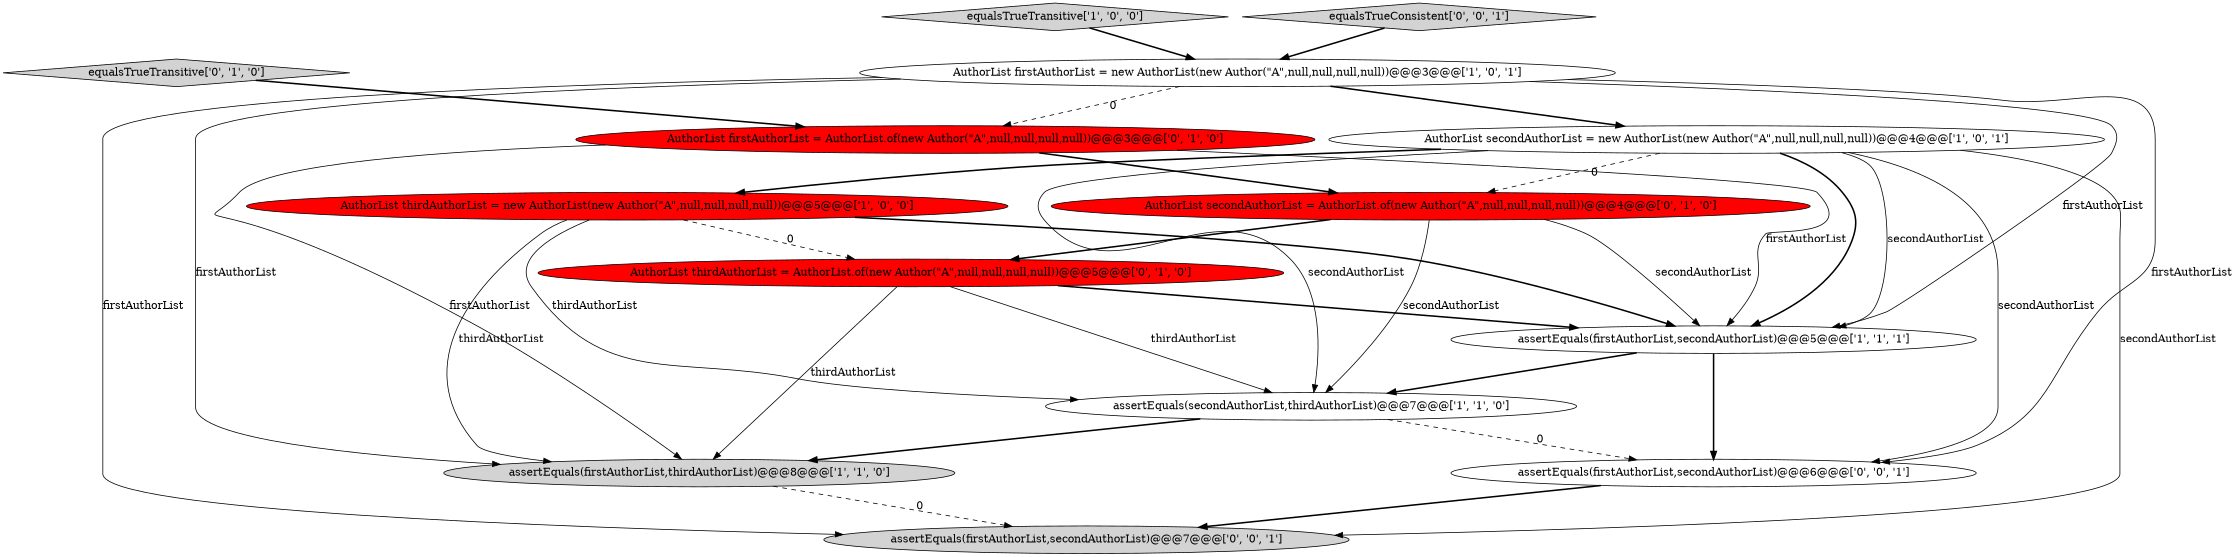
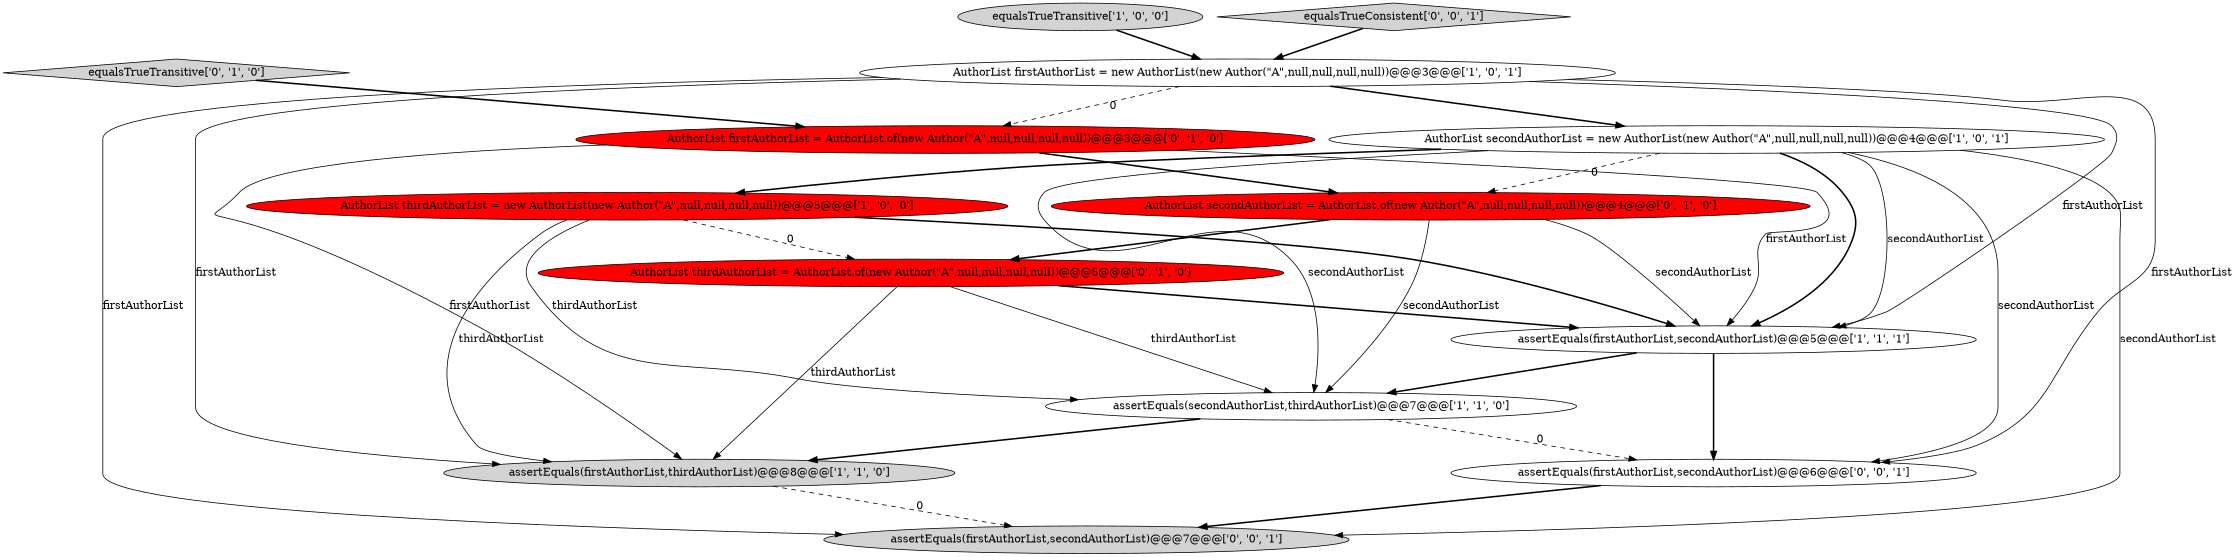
node "equalsTrueTransitive['1', '0', '0']": shape diamond -> ellipse
